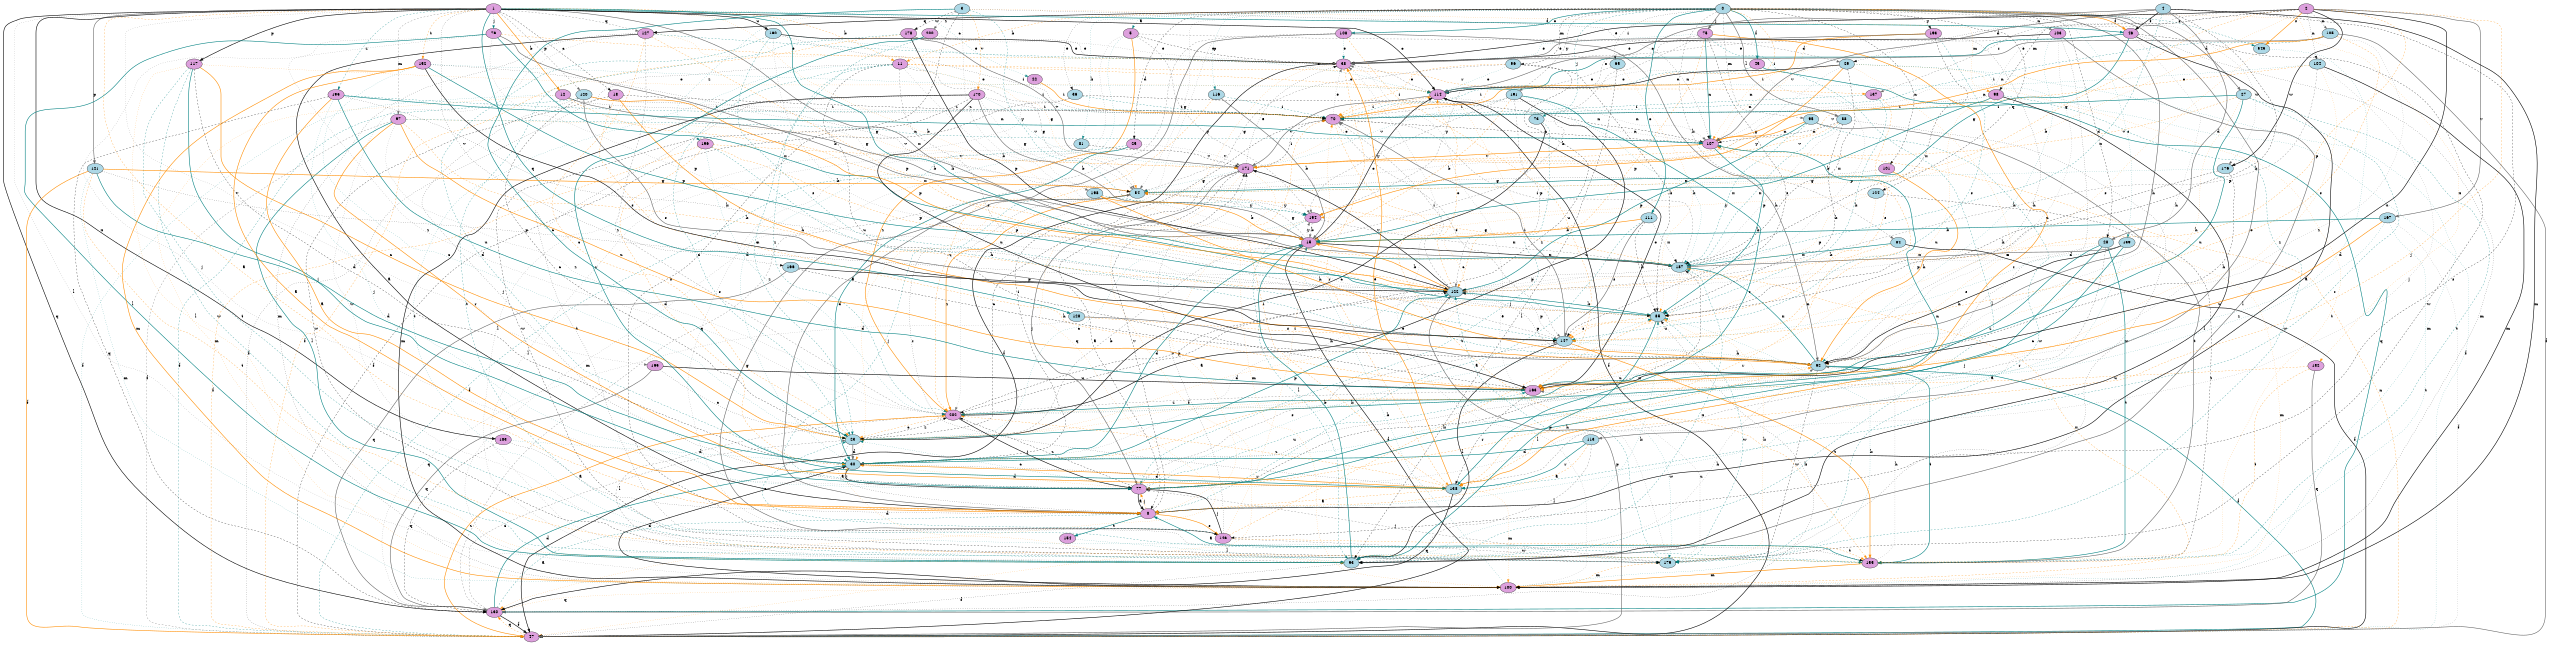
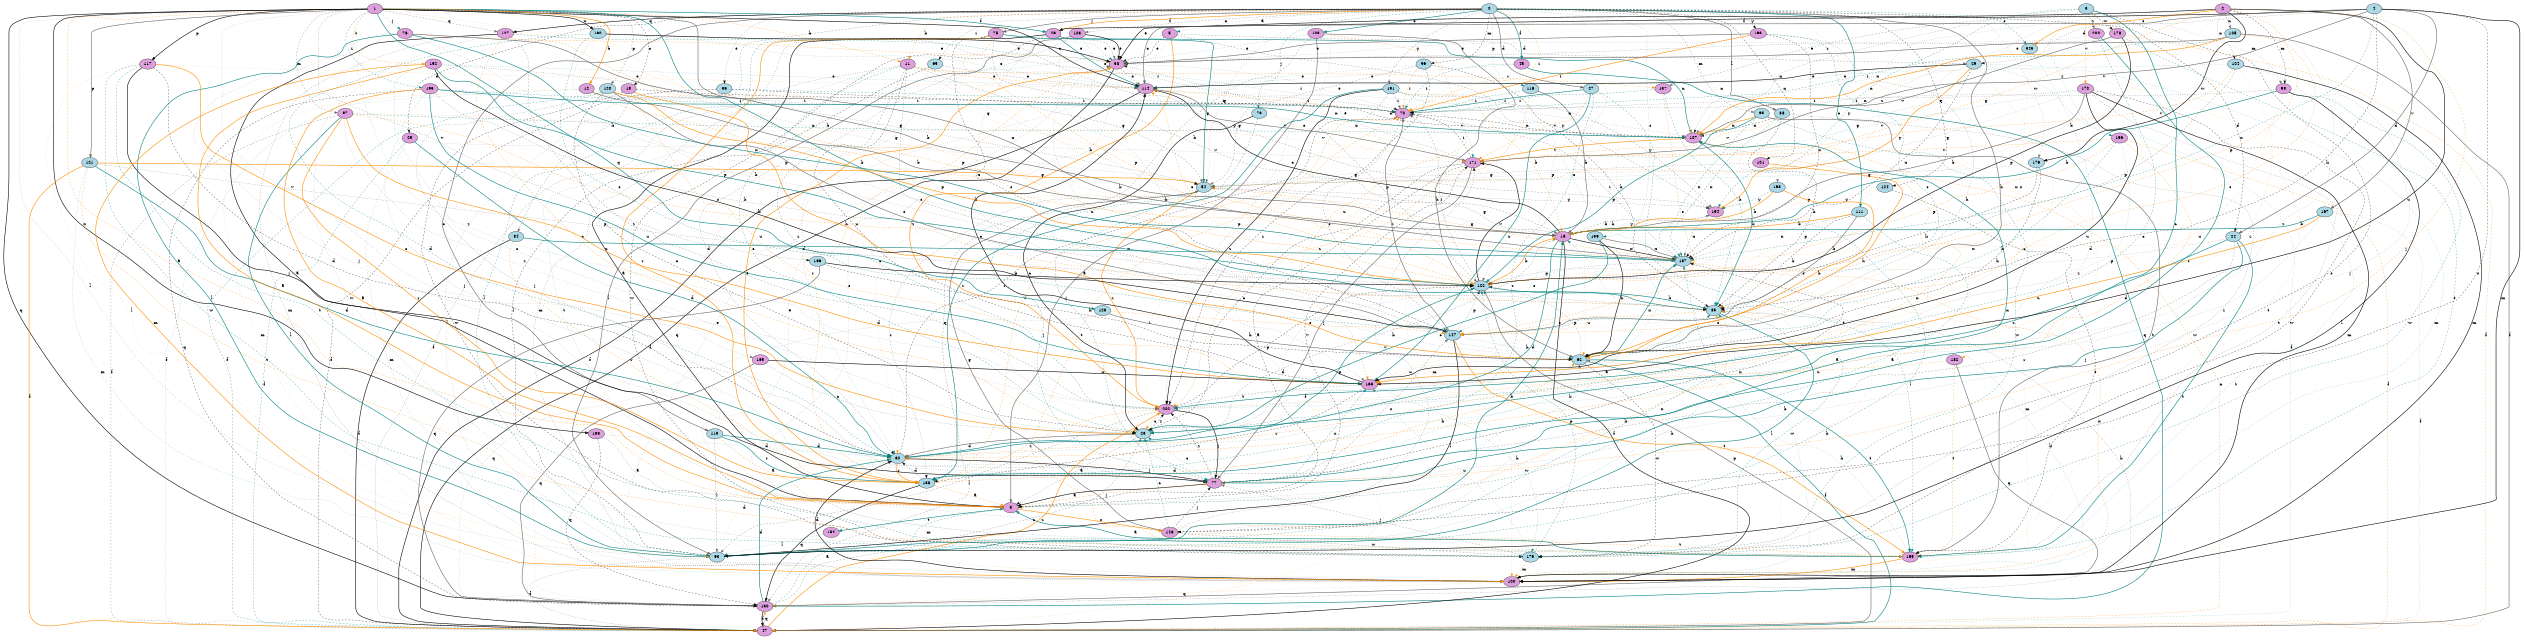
edge "3" -> "98": color darkorange -> gray40
node "22": removed
node "81": removed
node "28": label "28" -> "24"
edge "163" -> "202": label "z" -> "t"
edge "117" -> "77": color teal -> black
edge "146" -> "77": style bold -> dashed
